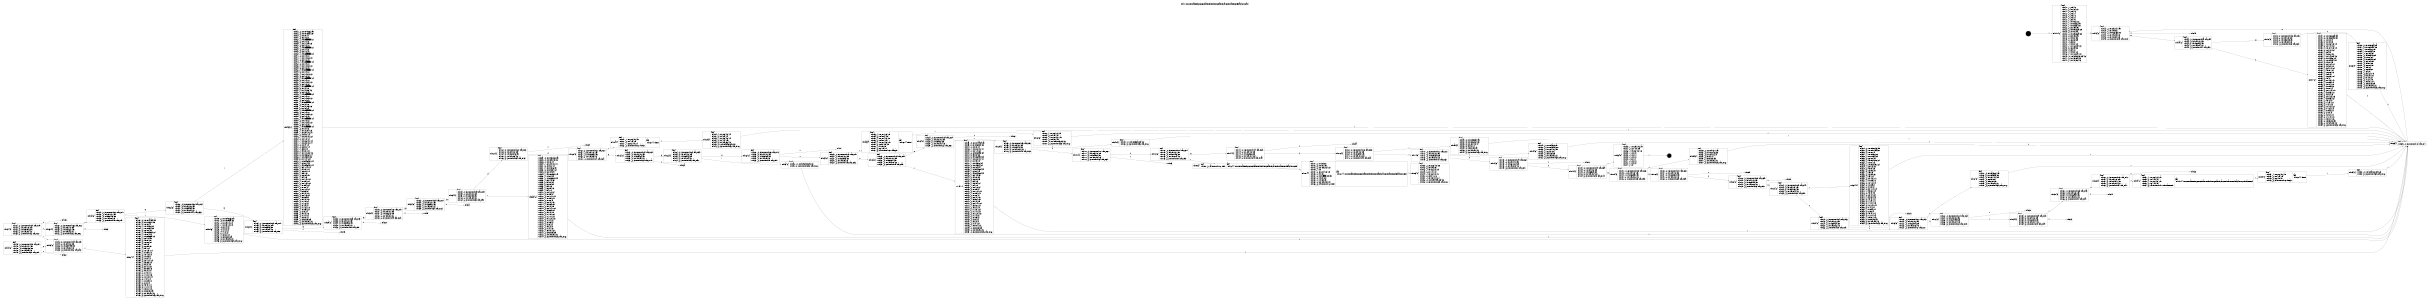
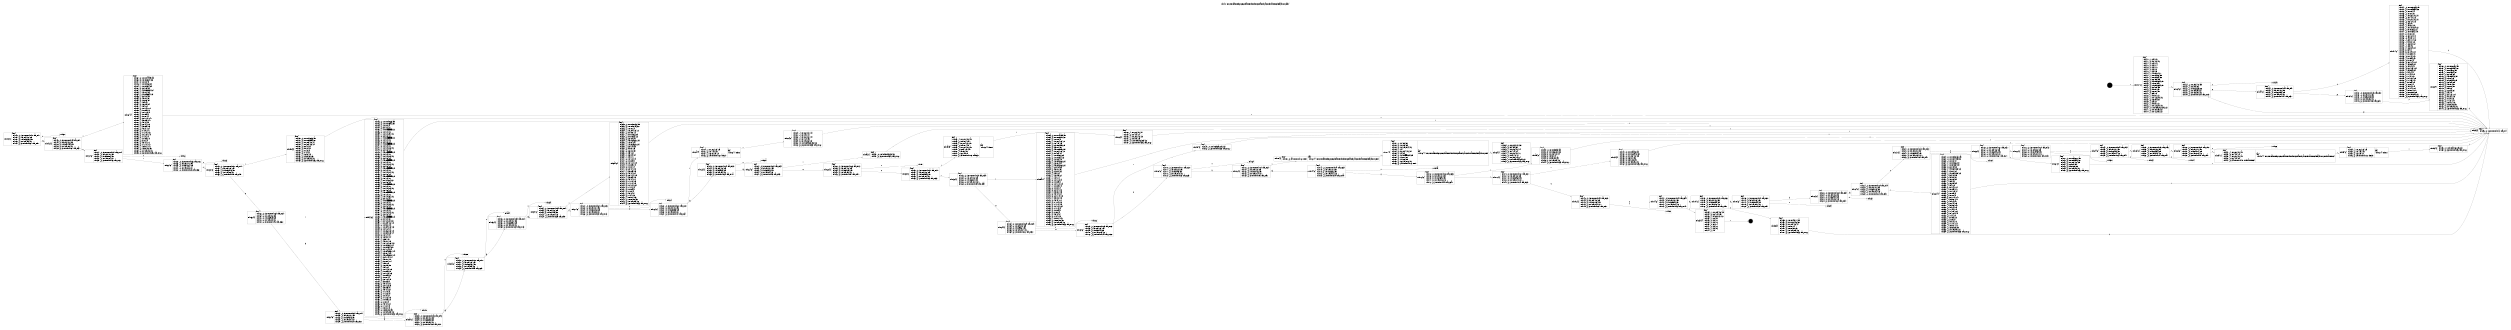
edge "0x401514 [28]" -> "0x4014f8 [28]": reversed
